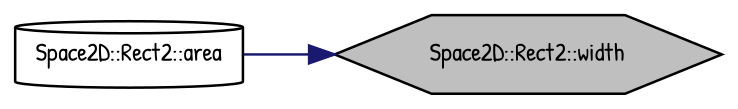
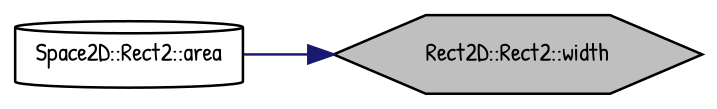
node "Space2D::Rect2::width": label "Space2D::Rect2::width" -> "Rect2D::Rect2::width"
